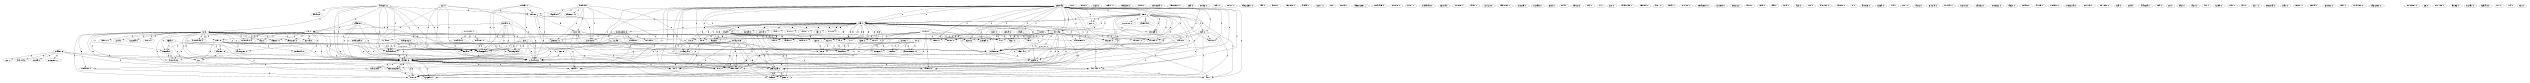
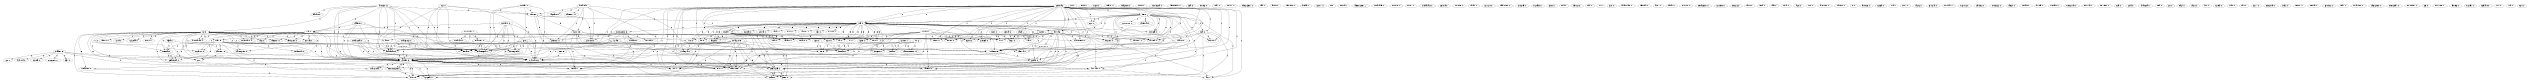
node "disclaimer(1)": added
node "framework(1)": added
node "fear(1)": added
node "enjoyment(1)": label "enjoyment(1)" -> "acceptance(1)"
edge "covenant(10)" -> "set(1)": now "covenant(10)" -> "resolve(1)"
